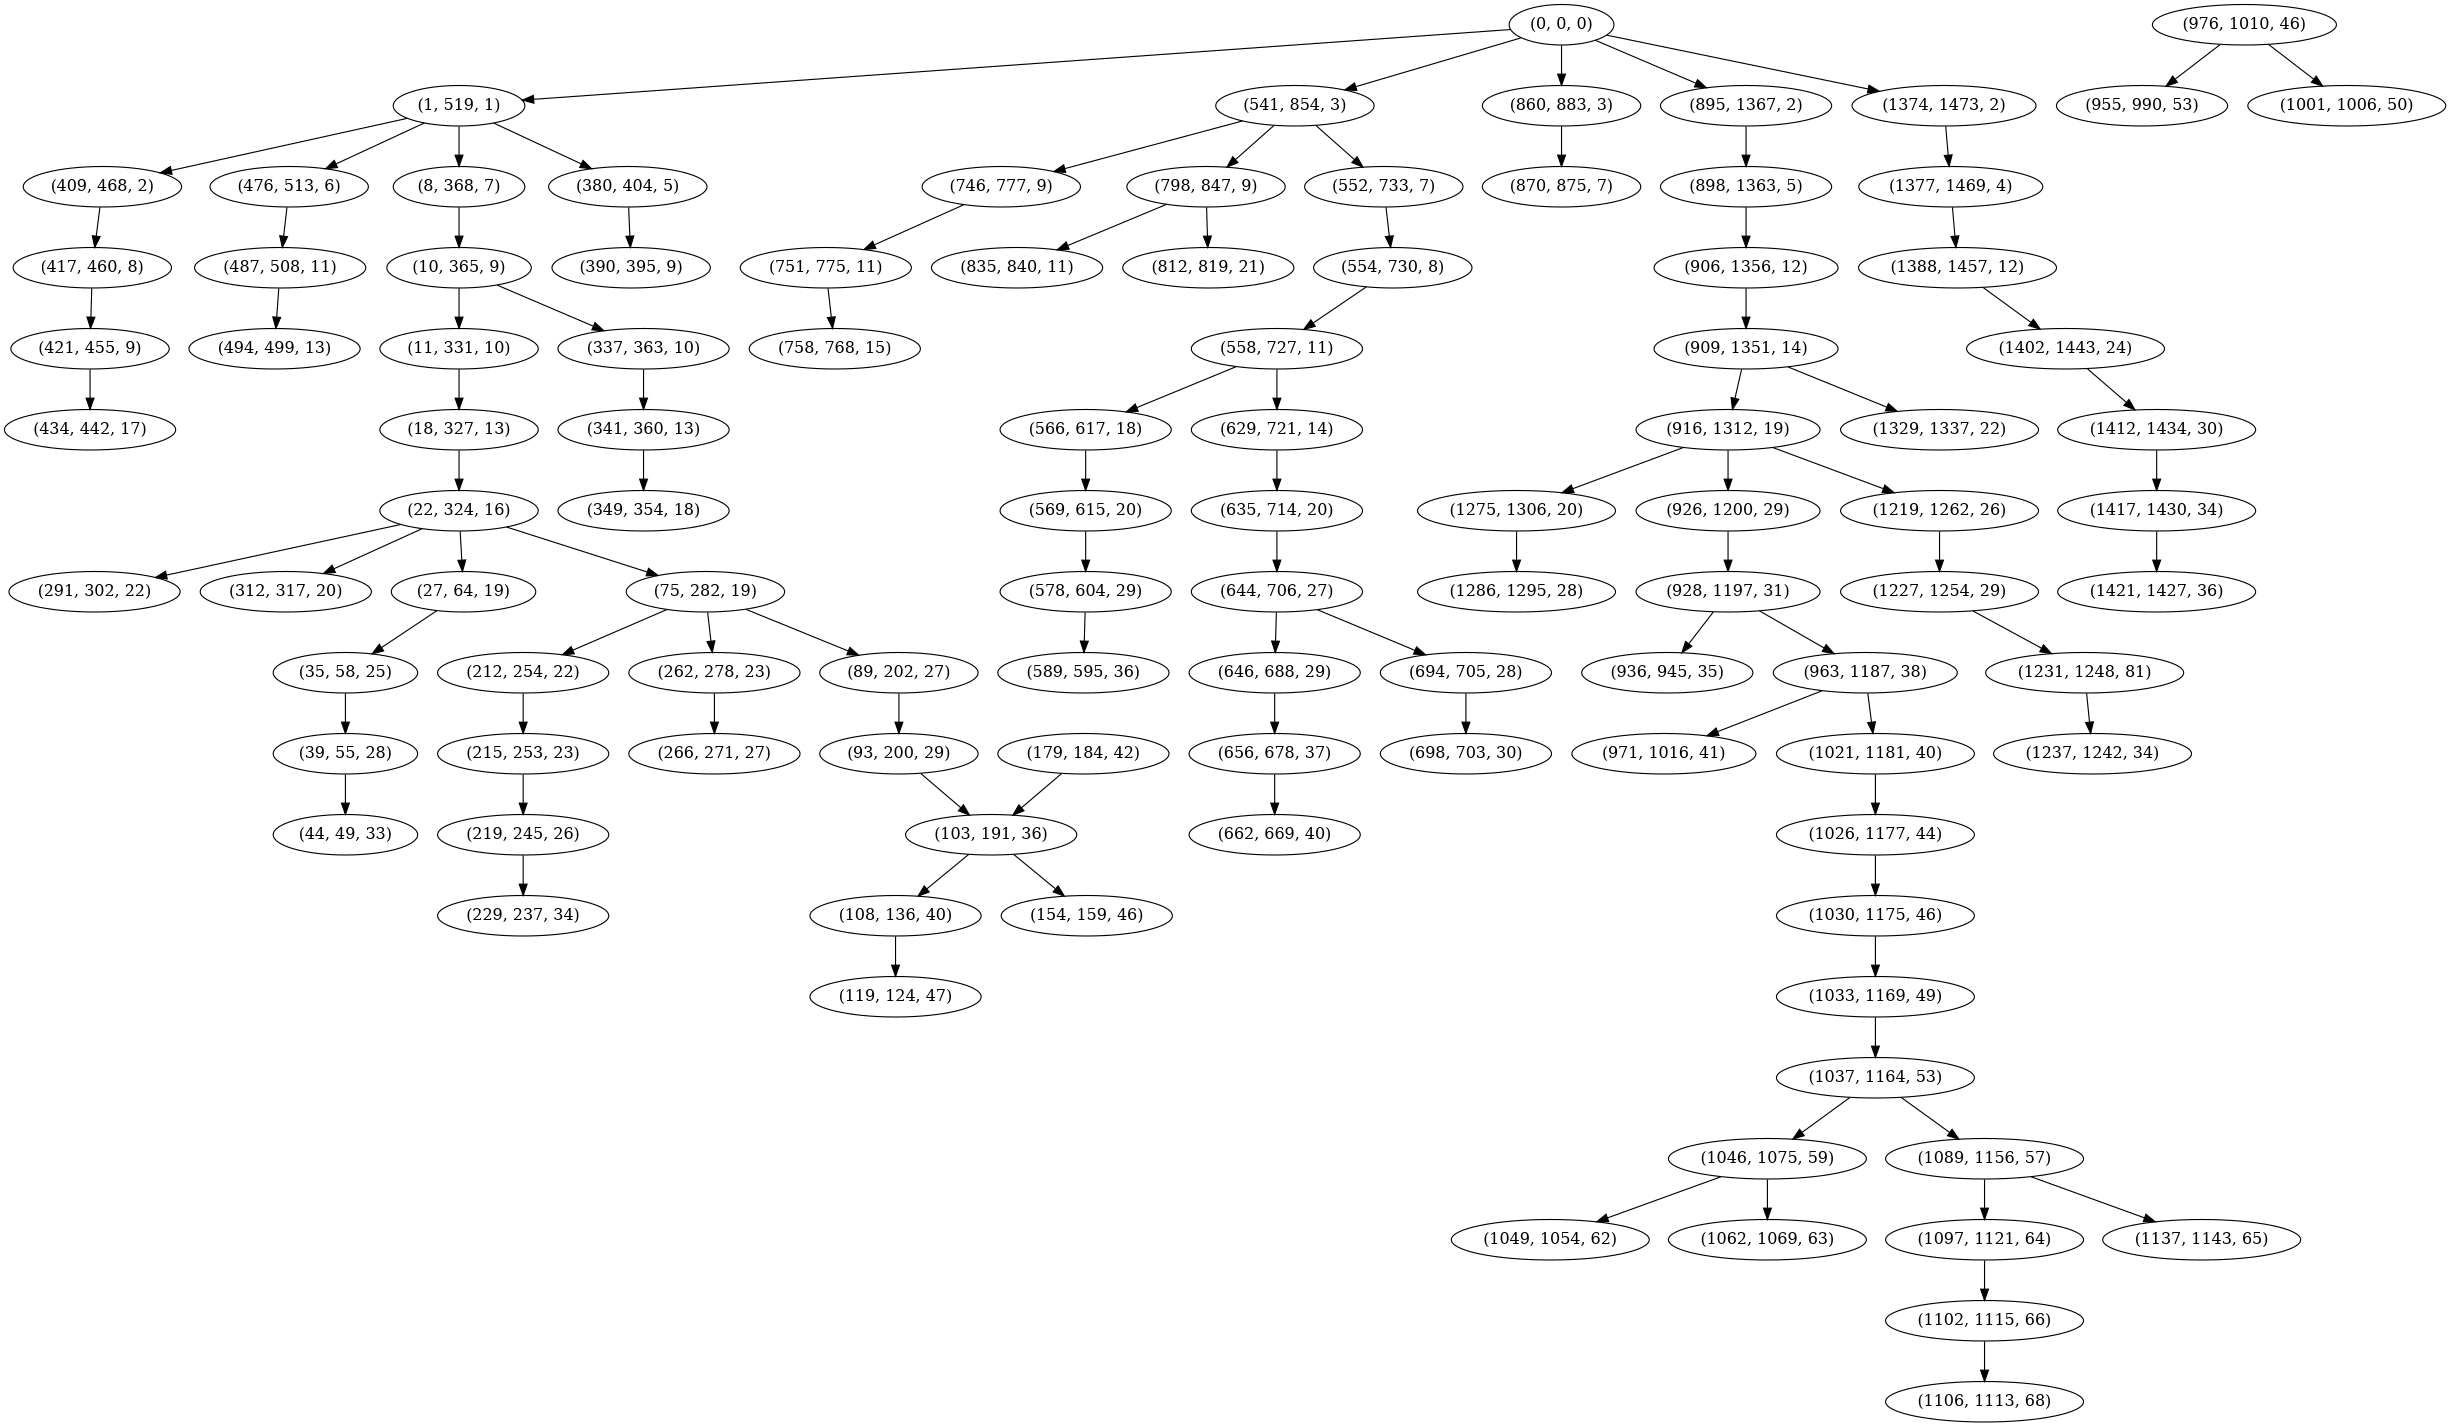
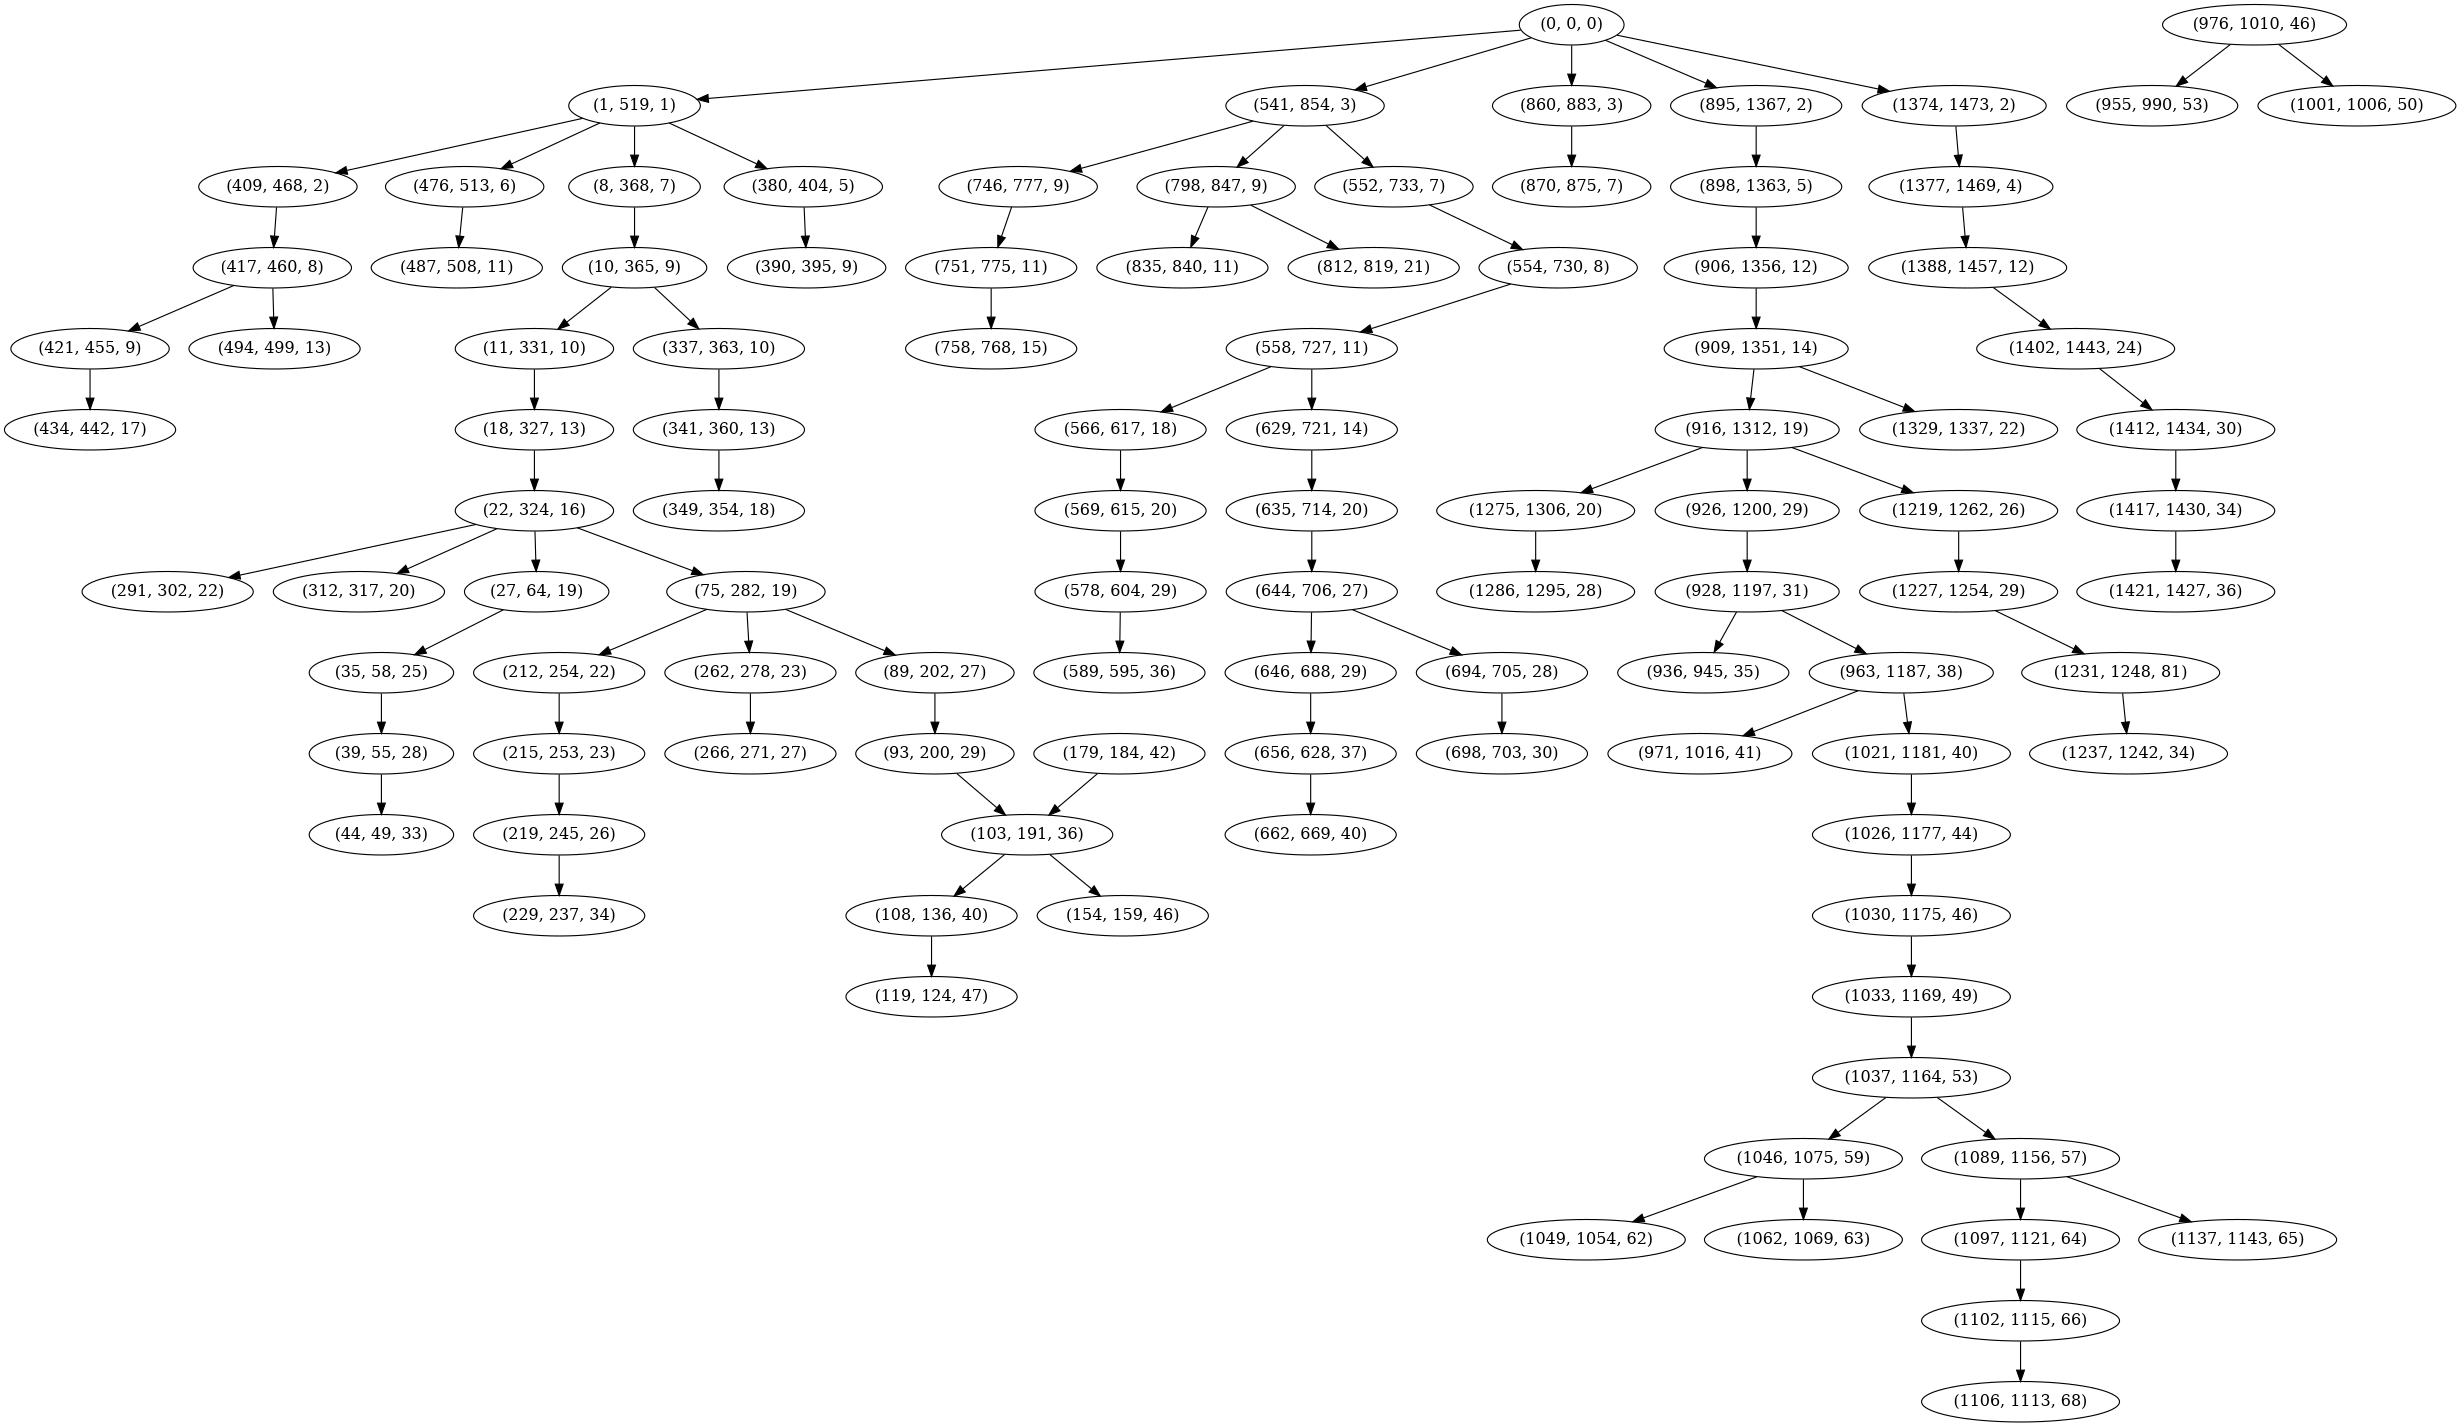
edge "(487, 508, 11)" -> "(494, 499, 13)": now "(417, 460, 8)" -> "(494, 499, 13)"
node "(656, 678, 37)": label "(656, 678, 37)" -> "(656, 628, 37)"
